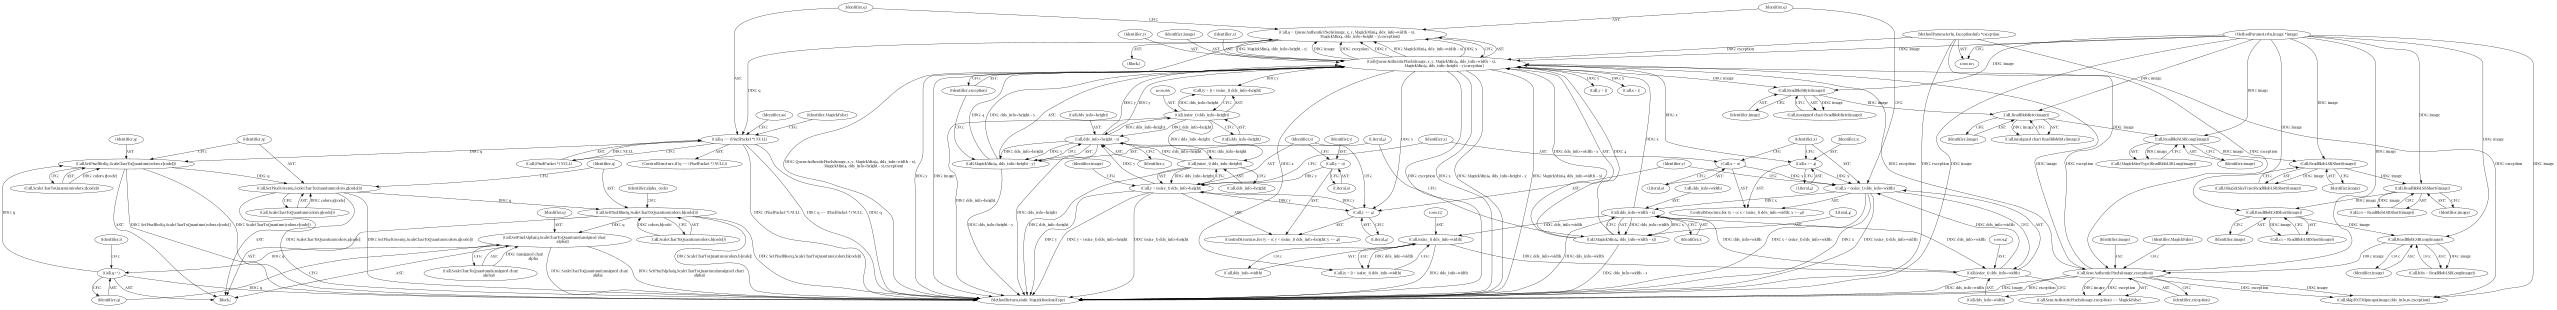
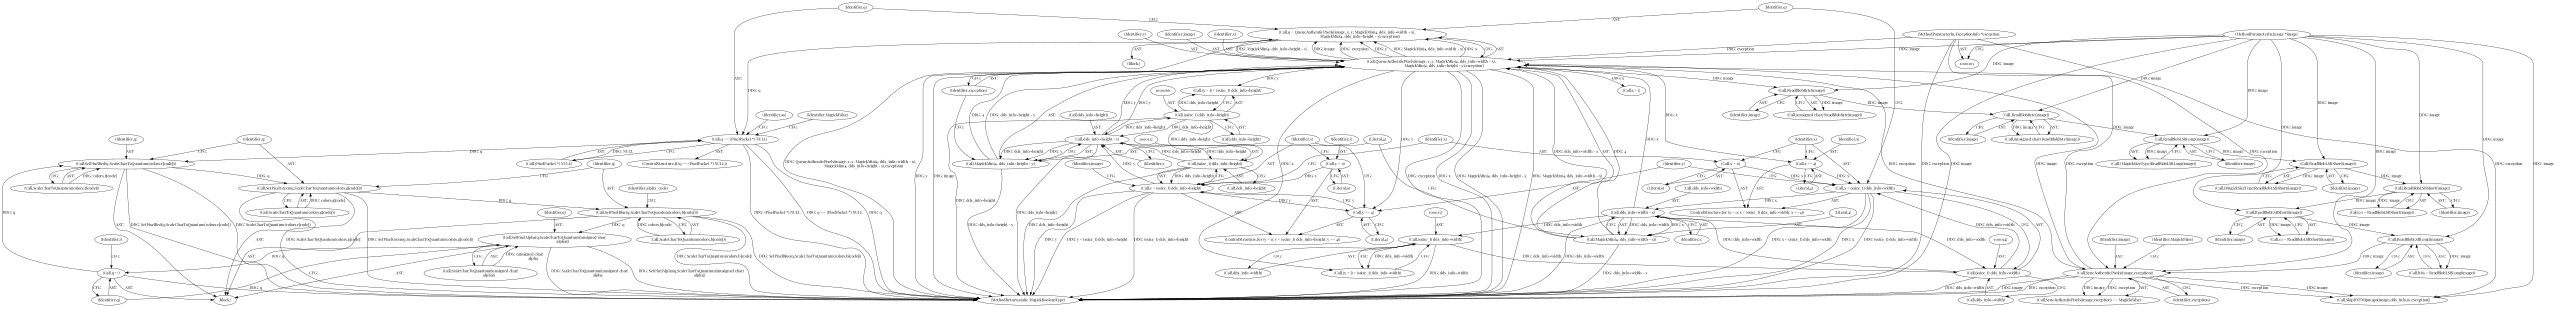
node "(Call,y + j)": removed
node "1000132": added
edge "(Call,y += 4)" -> "(Call,y < (ssize_t) dds_info->height)": label "DDG: y" -> "CFG: y"
